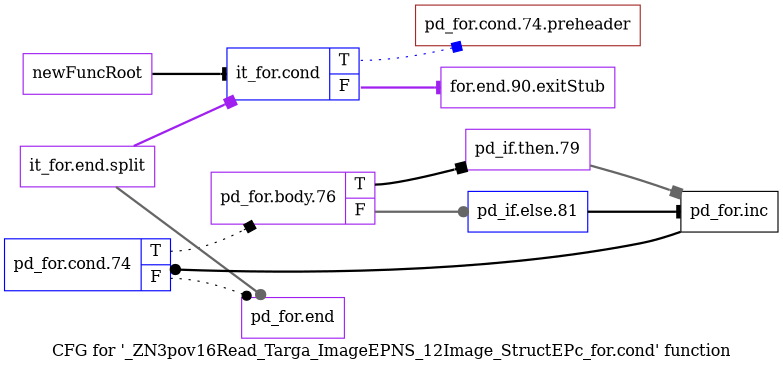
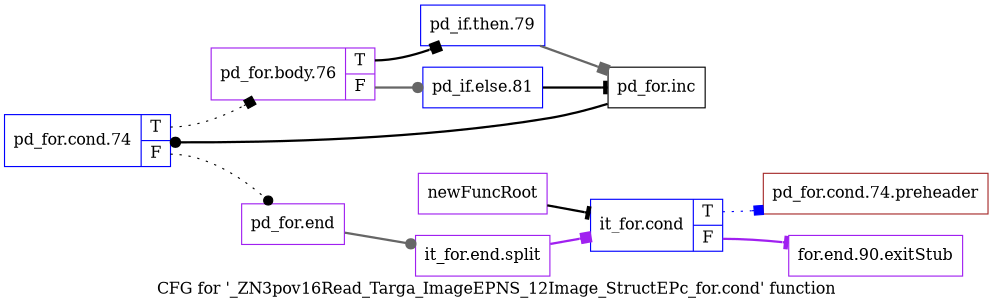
node "pd_if.then.79": color purple -> blue
edge "it_for.end.split" -> "pd_for.end": reversed
